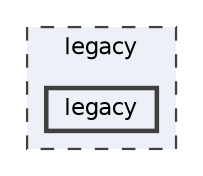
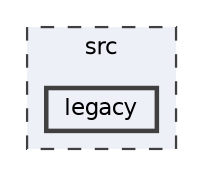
cluster "legacy": label "legacy" -> "src"
